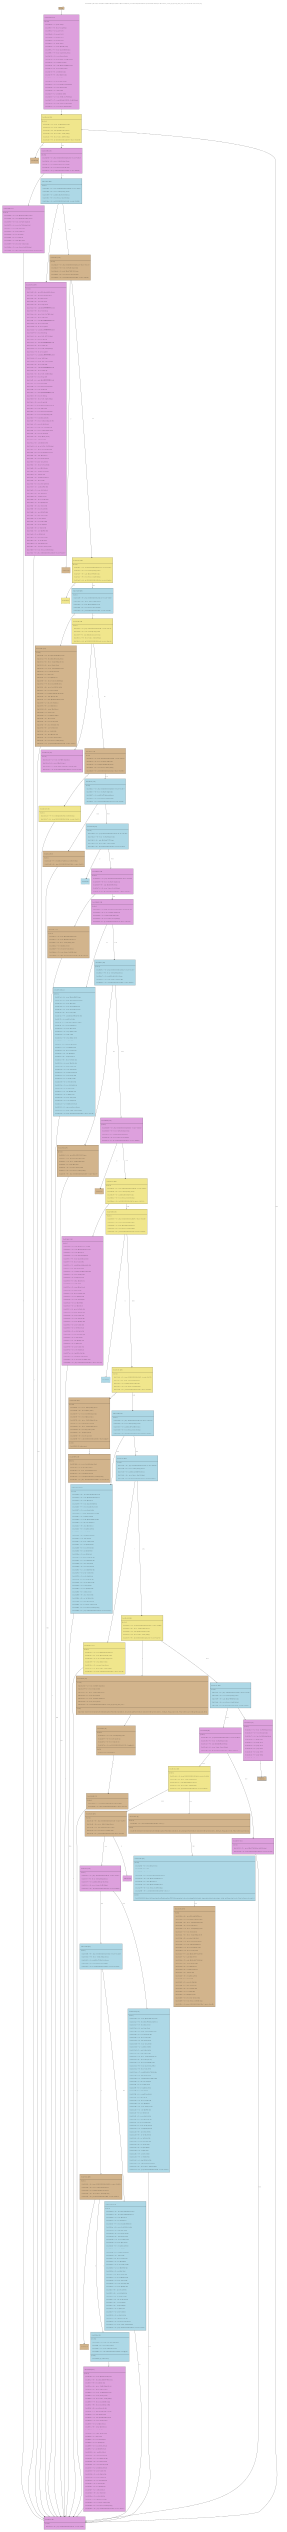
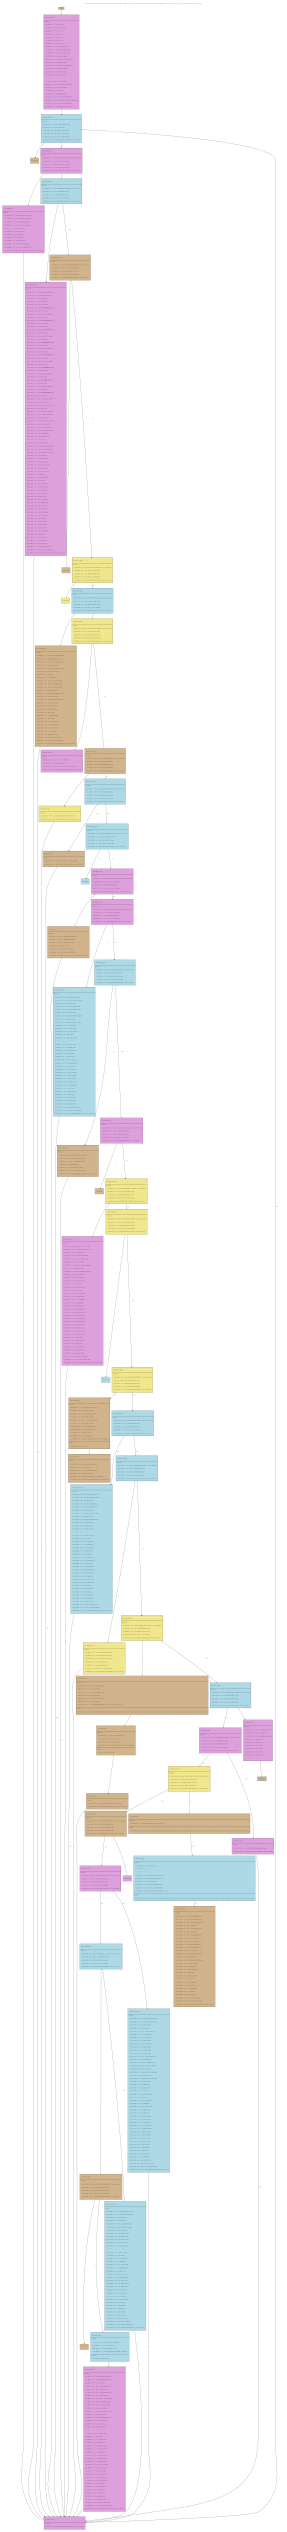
node "0x401a4b [29]": fillcolor khaki -> lightblue
